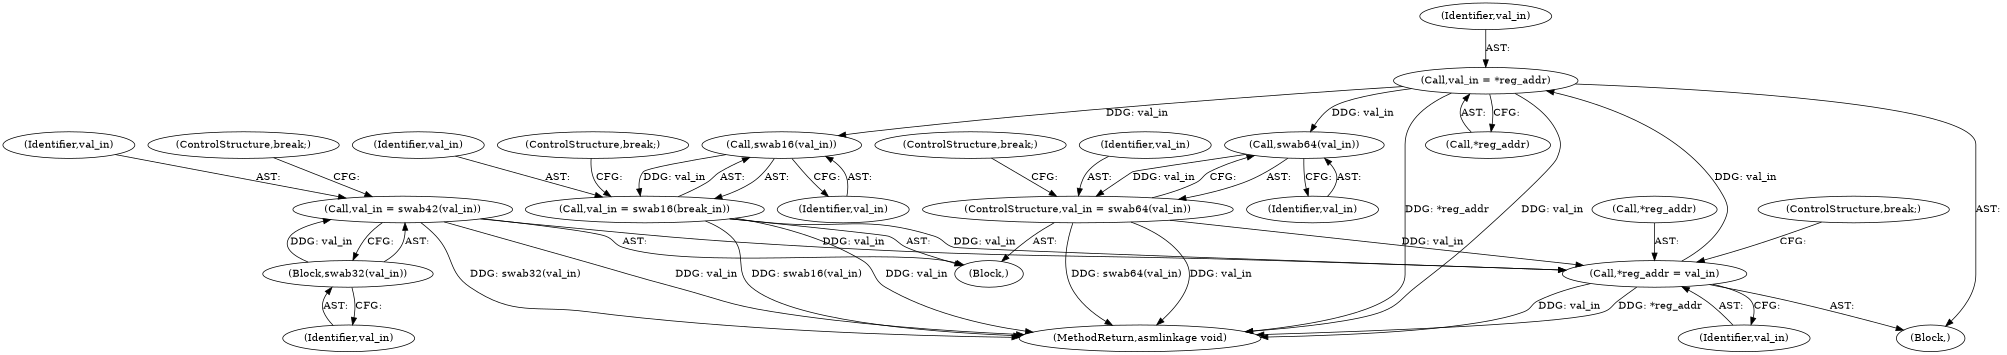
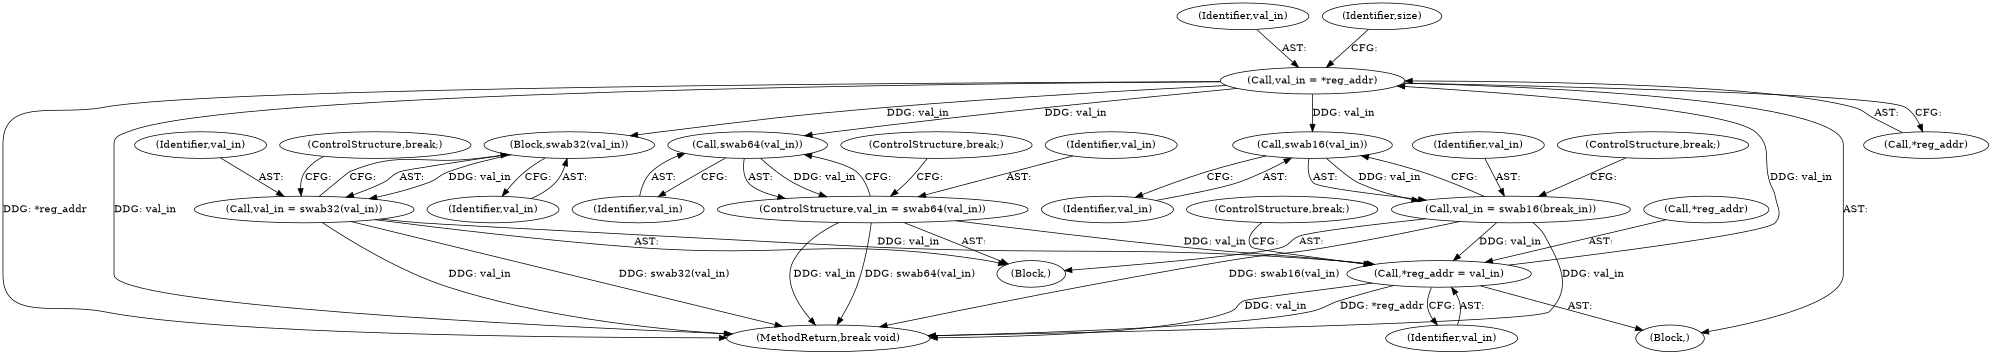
node "(Identifier,size)": added
edge "(Call,val_in = *reg_addr)" -> "(Block,swab32(val_in))": added, label "DDG: val_in"
edge "(Call,val_in = swab16(break_in))" -> "(Call,swab16(val_in))": label "AST: " -> "CFG: "
node "(Call,val_in = swab42(val_in))": label "(Call,val_in = swab42(val_in))" -> "(Call,val_in = swab32(val_in))"
node "(MethodReturn,asmlinkage void)": label "(MethodReturn,asmlinkage void)" -> "(MethodReturn,break void)"
